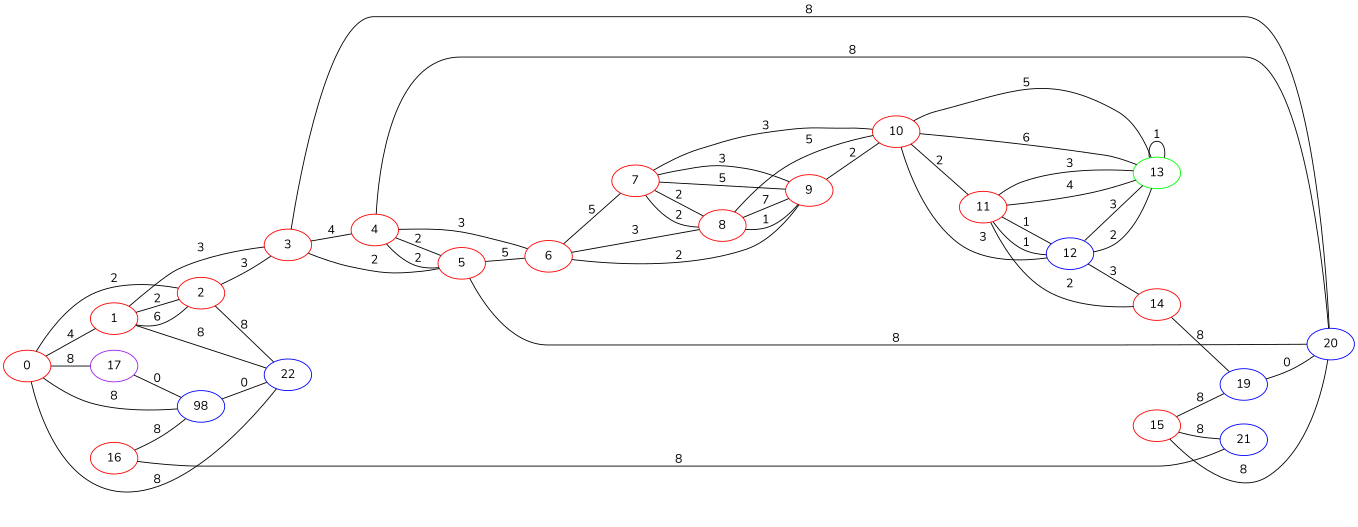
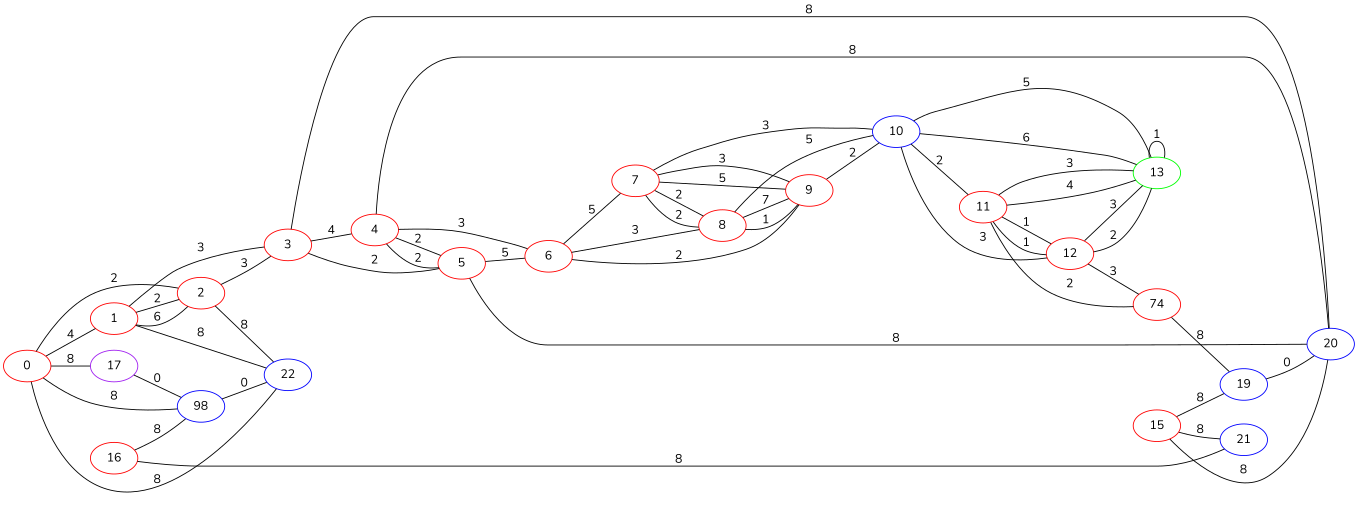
node "10": color red -> blue
node "12": color blue -> red
node "14": label "14" -> "74"
